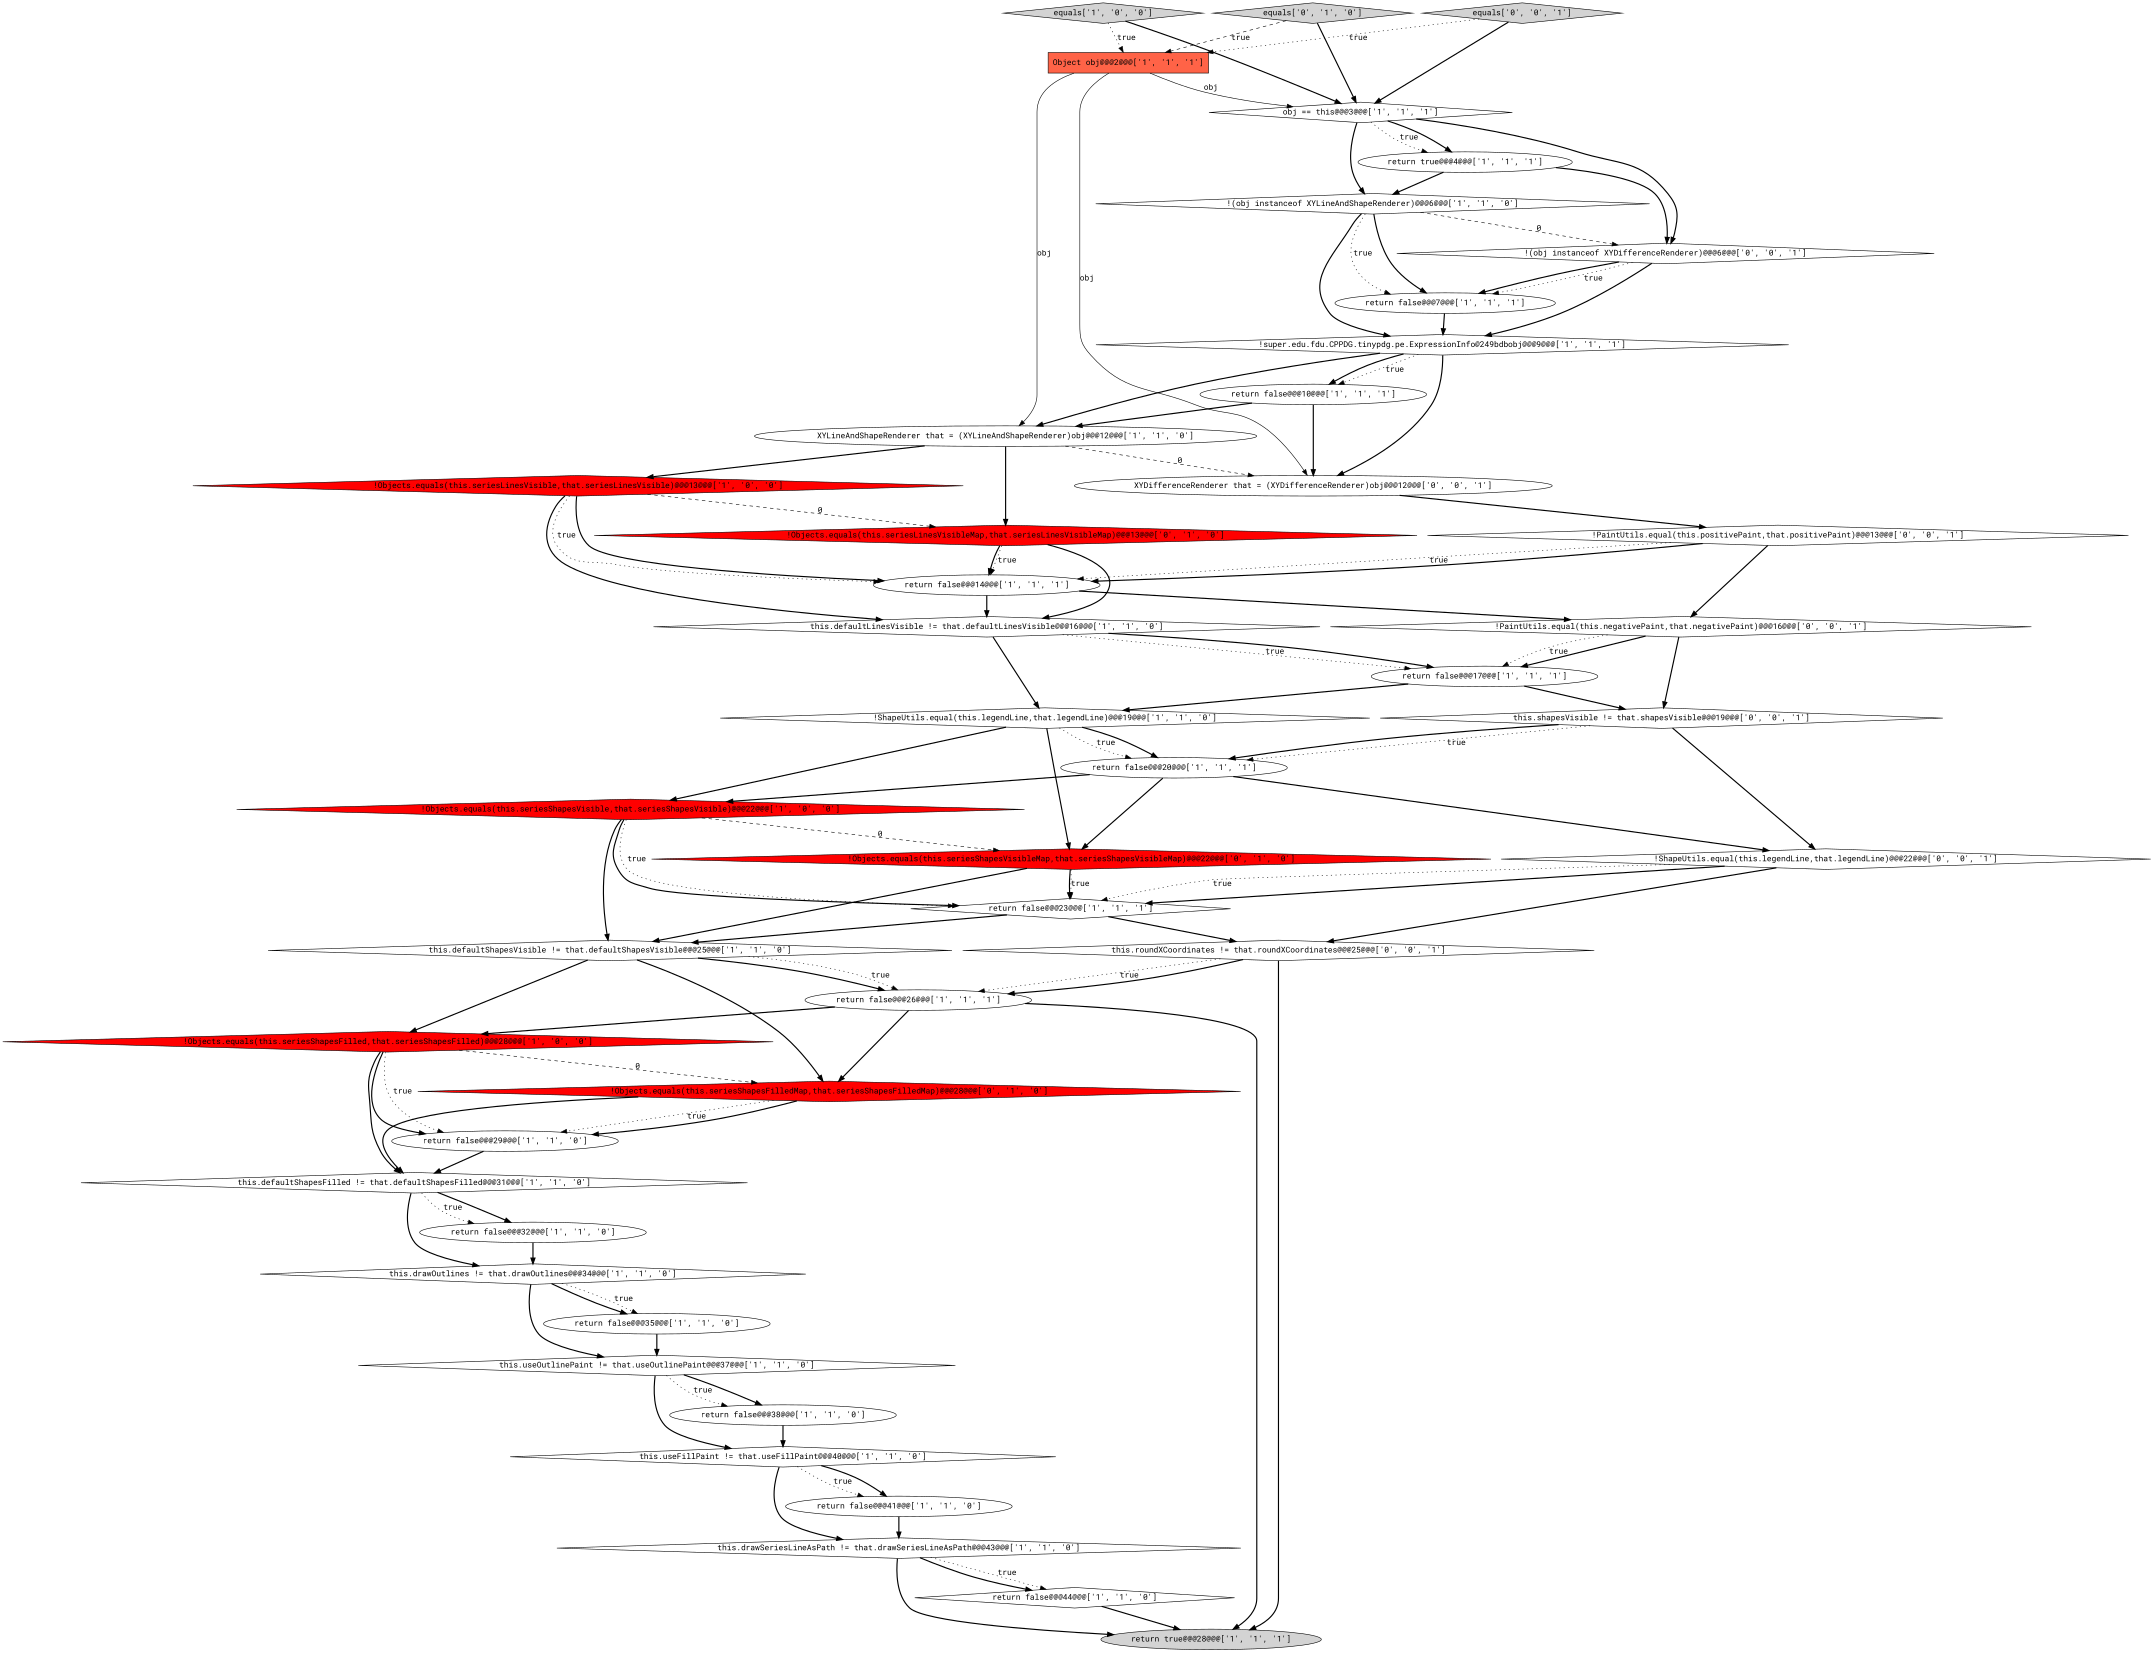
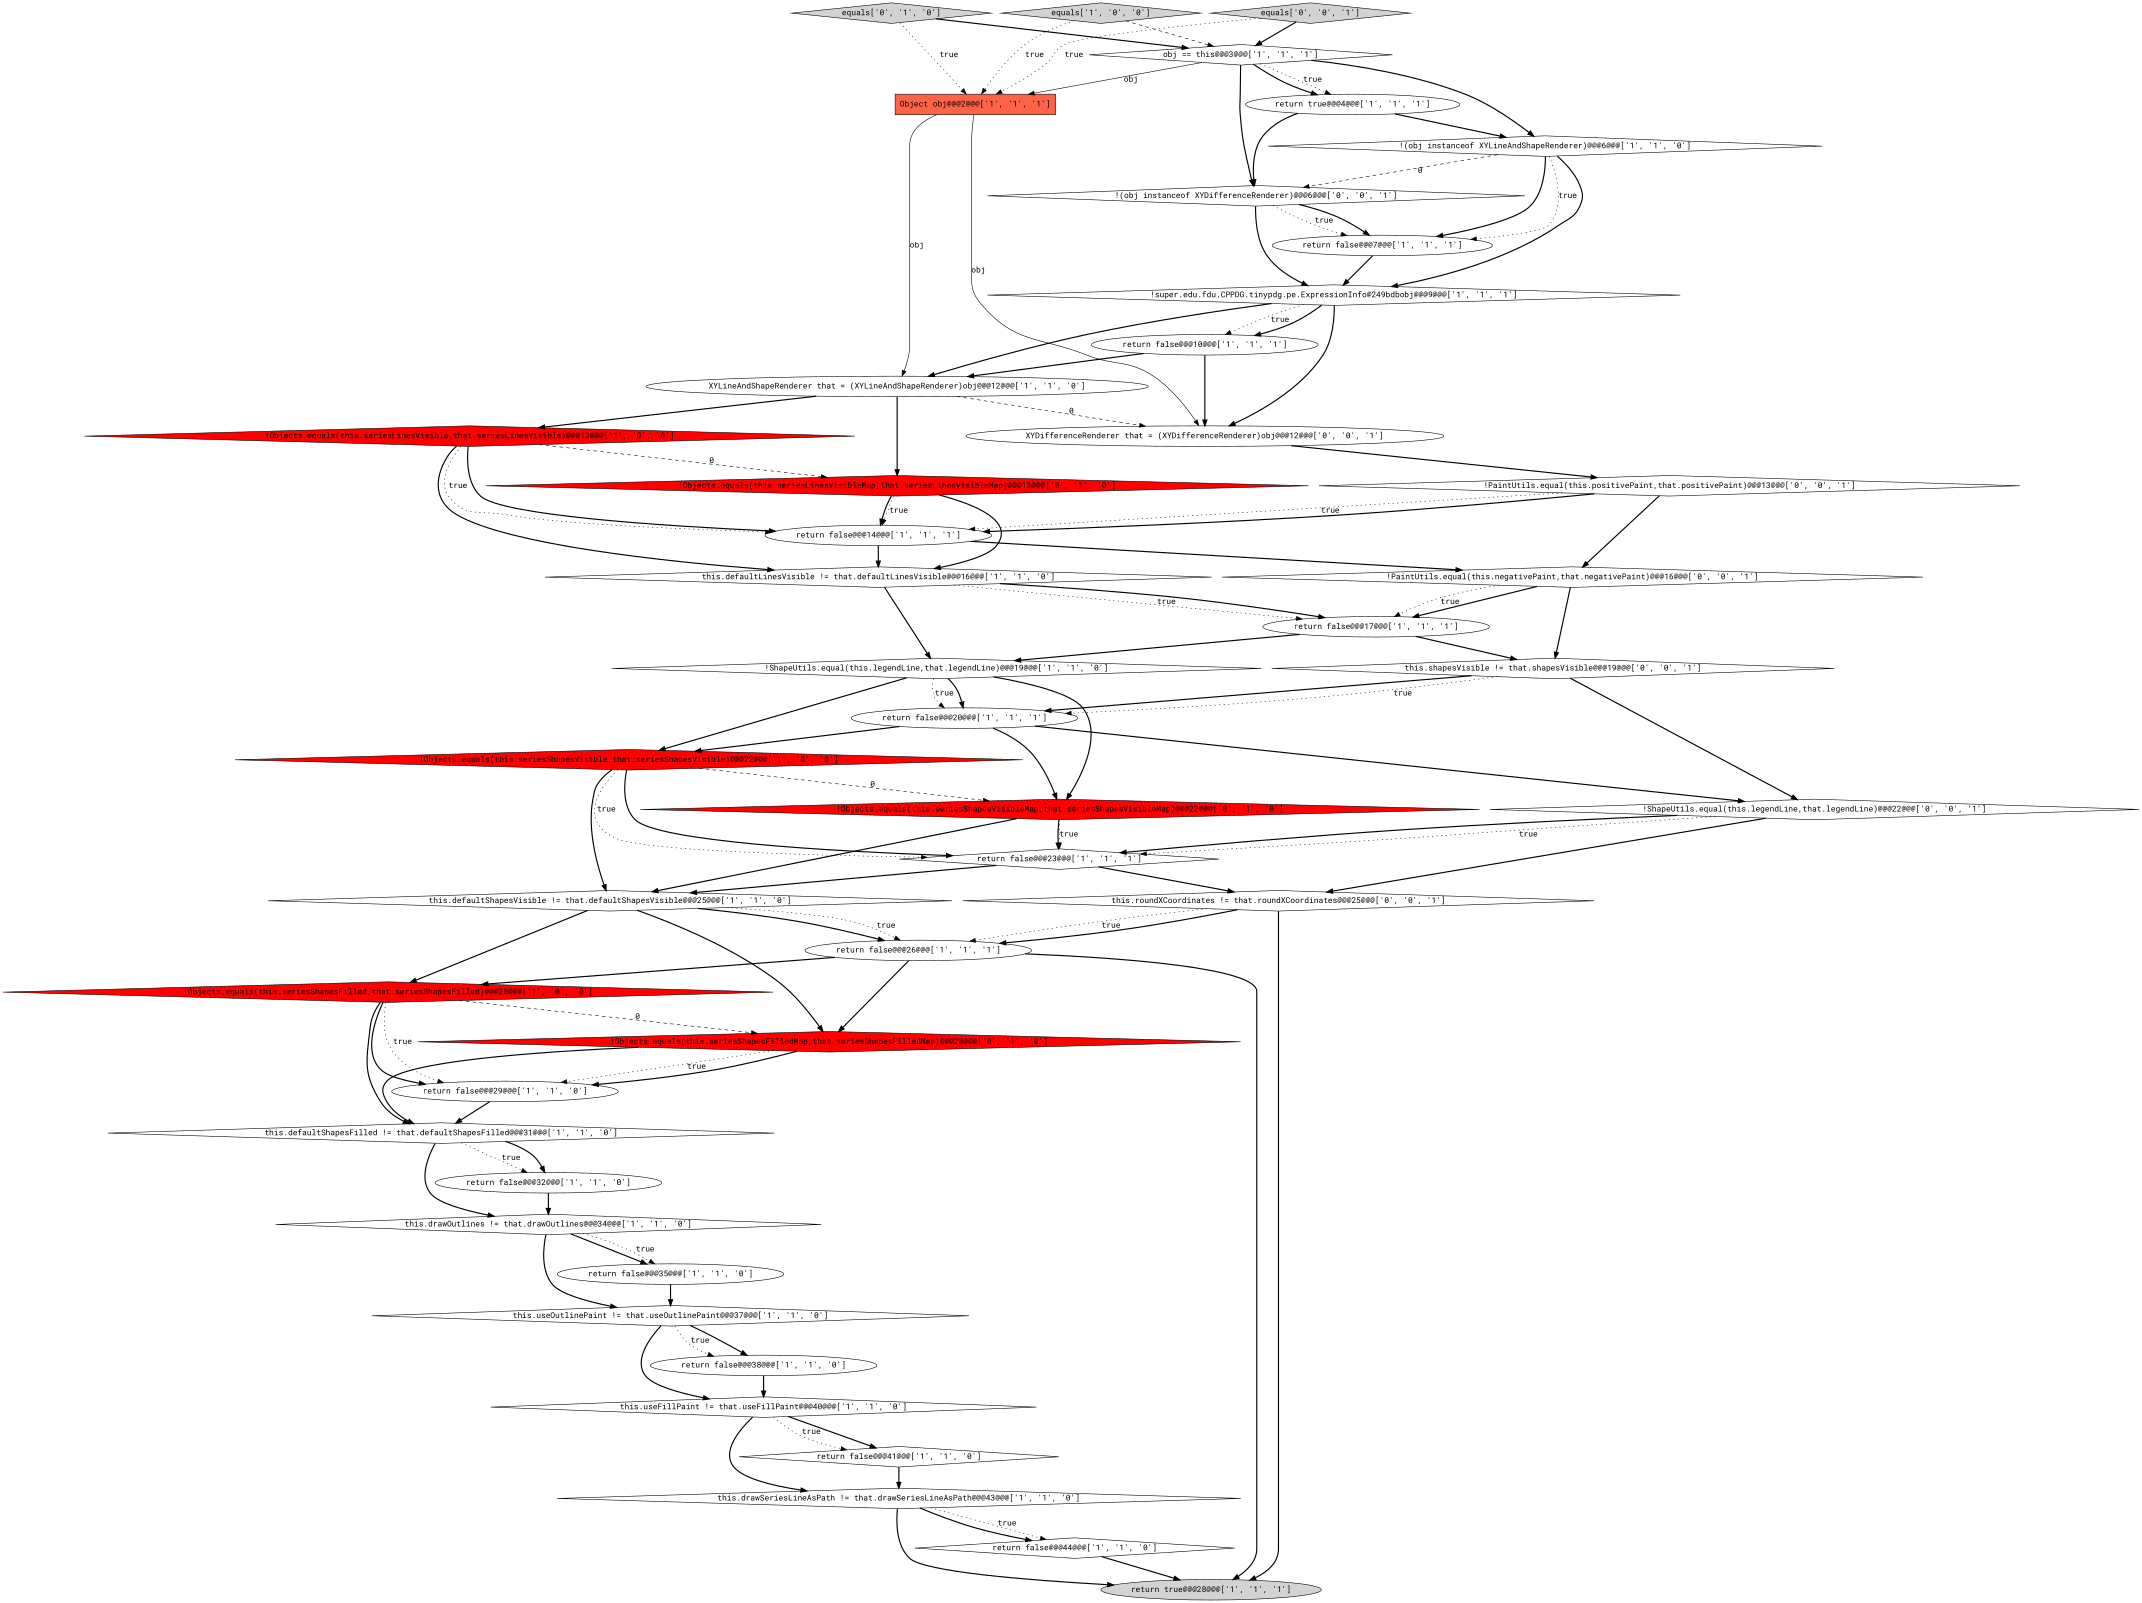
edge "equals['0', '1', '0']" -> "Object obj@@@2@@@['1', '1', '1']": style dashed -> dotted
edge "equals['1', '0', '0']" -> "obj == this@@@3@@@['1', '1', '1']": style bold -> dashed
edge "Object obj@@@2@@@['1', '1', '1']" -> "obj == this@@@3@@@['1', '1', '1']": reversed
node "return false@@@41@@@['1', '1', '0']": shape ellipse -> diamond
